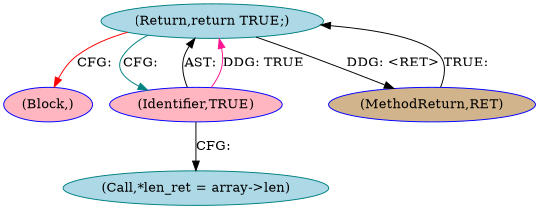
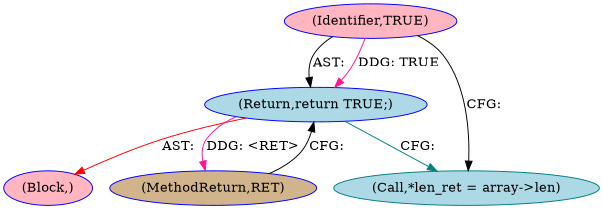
node "(Return,return TRUE;)": color teal -> blue
edge "(Return,return TRUE;)" -> "(Identifier,TRUE)": now "(Return,return TRUE;)" -> "(Call,*len_ret = array->len)"
edge "(Return,return TRUE;)" -> "(MethodReturn,RET)": color black -> deeppink
edge "(Return,return TRUE;)" -> "(Block,)": label "CFG: " -> "AST: "
edge "(MethodReturn,RET)" -> "(Return,return TRUE;)": label "TRUE: " -> "CFG: "
